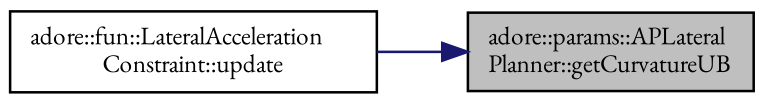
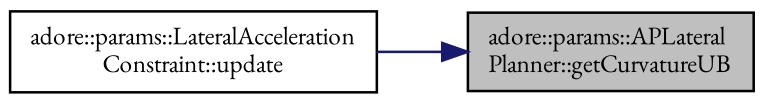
node "adore::fun::LateralAcceleration Constraint::update": label "adore::fun::LateralAcceleration Constraint::update" -> "adore::params::LateralAcceleration Constraint::update"
